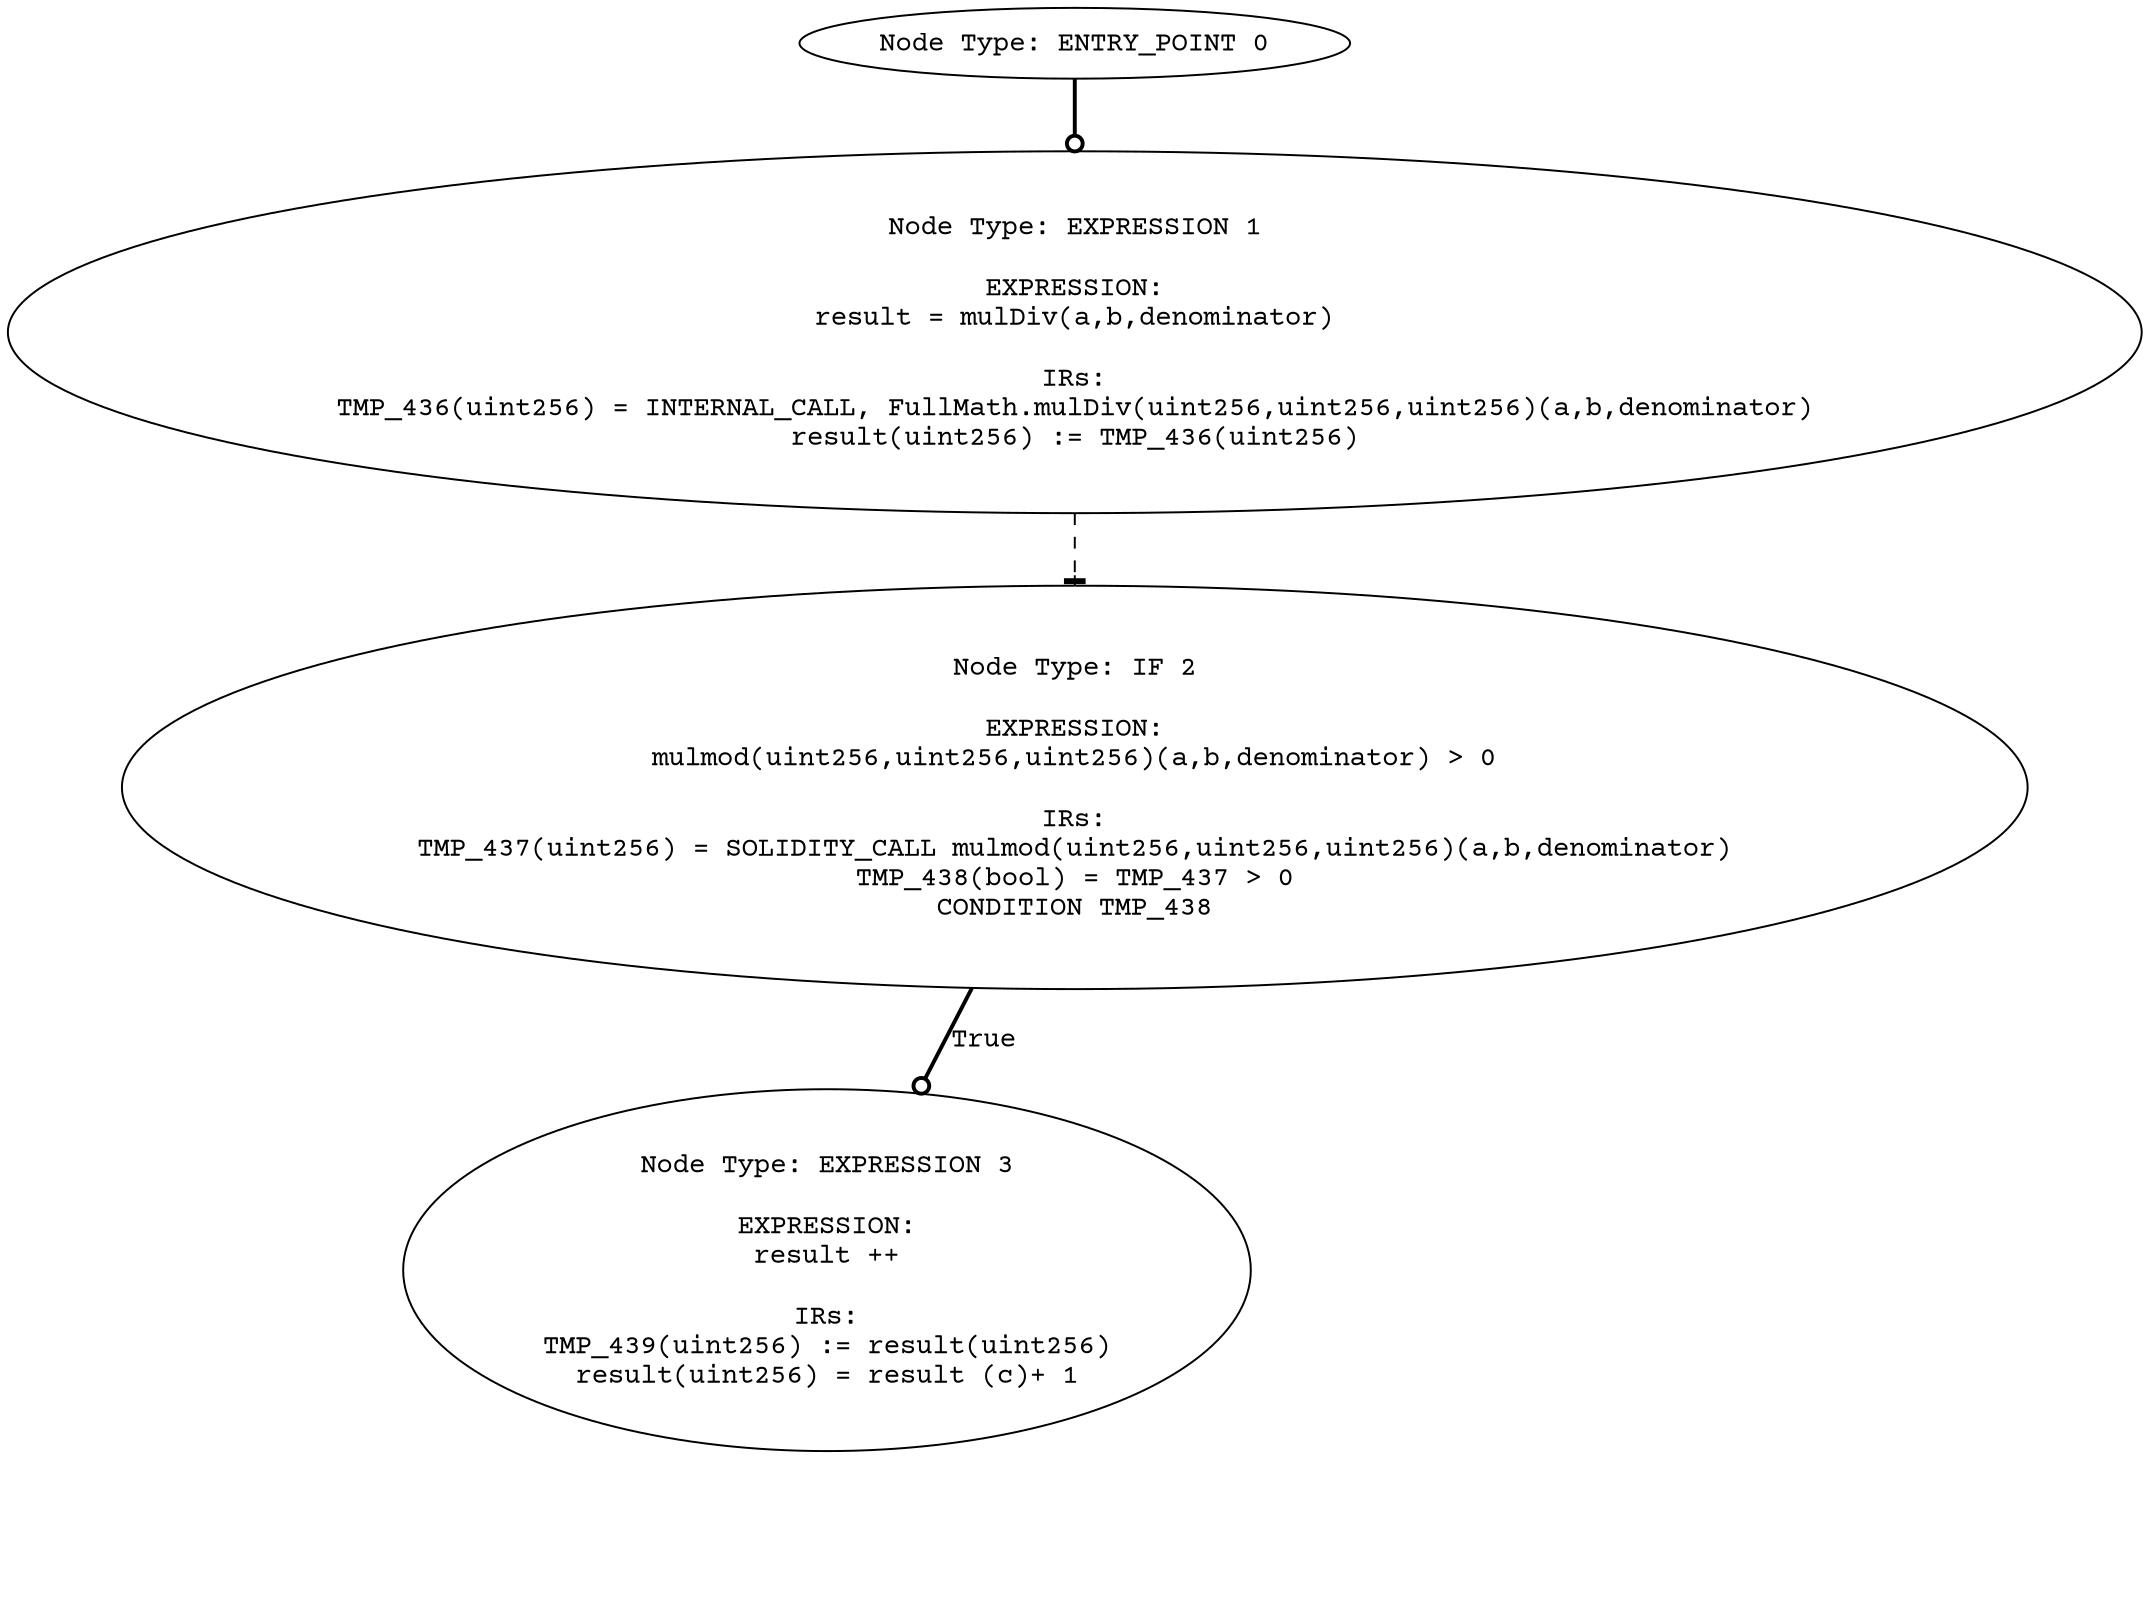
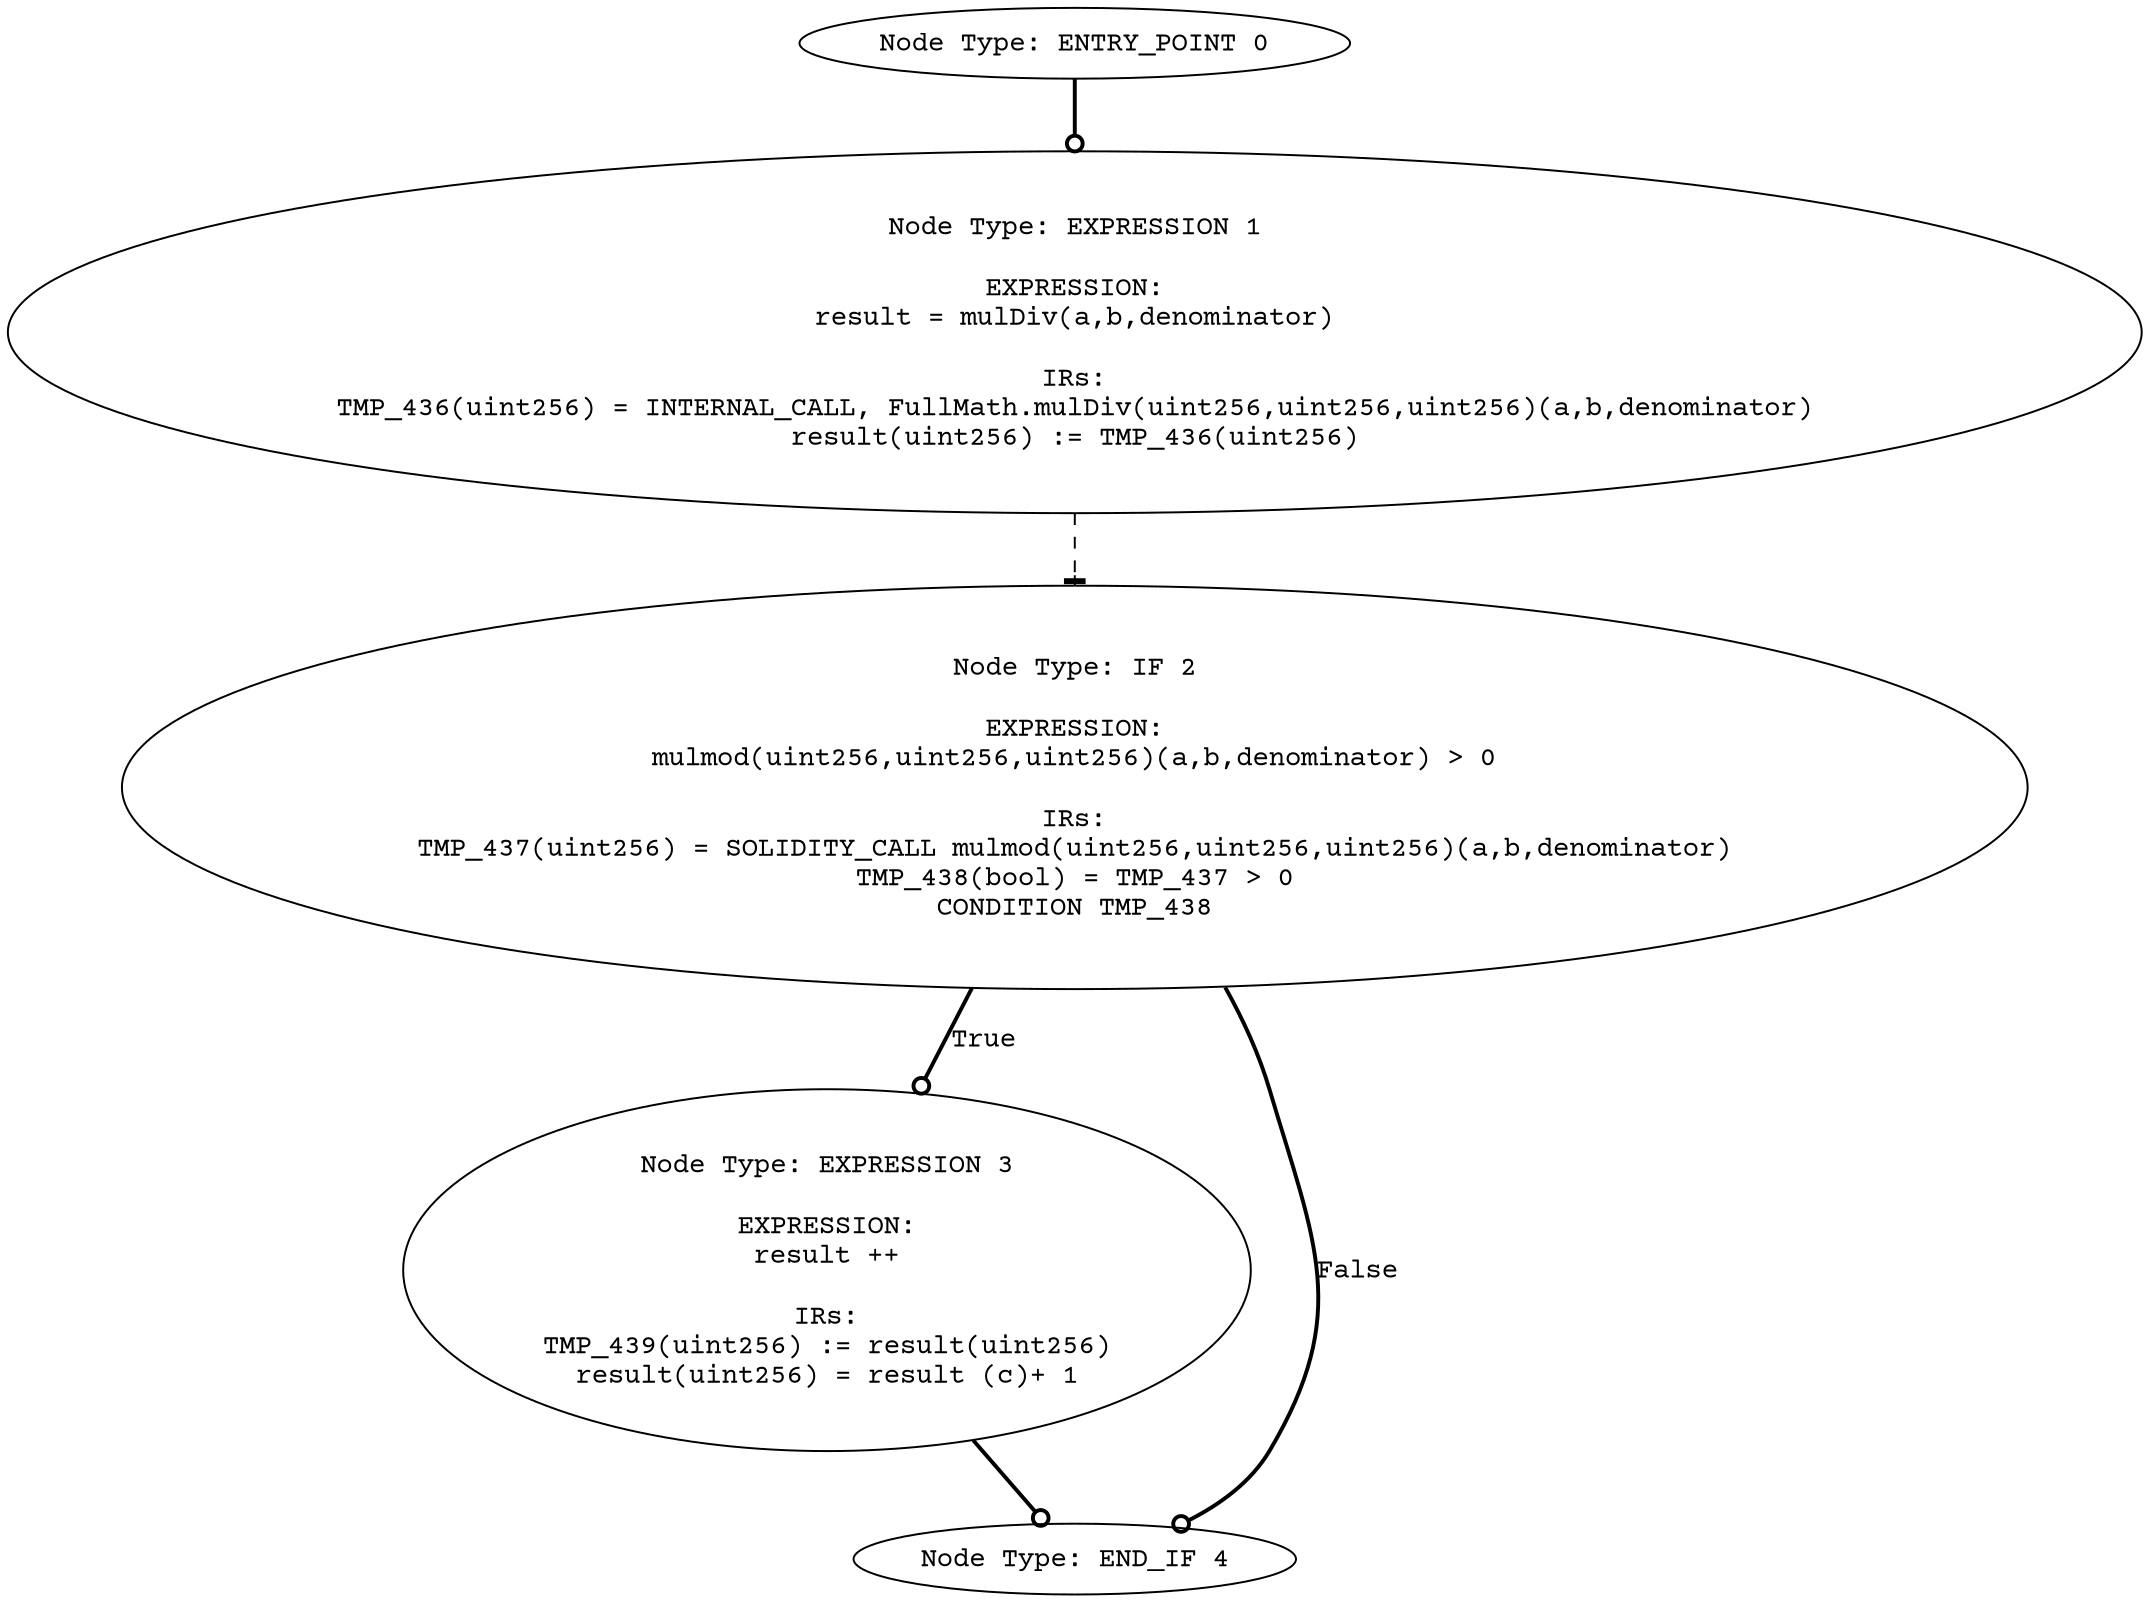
node "Node Type: END_IF 4": added
